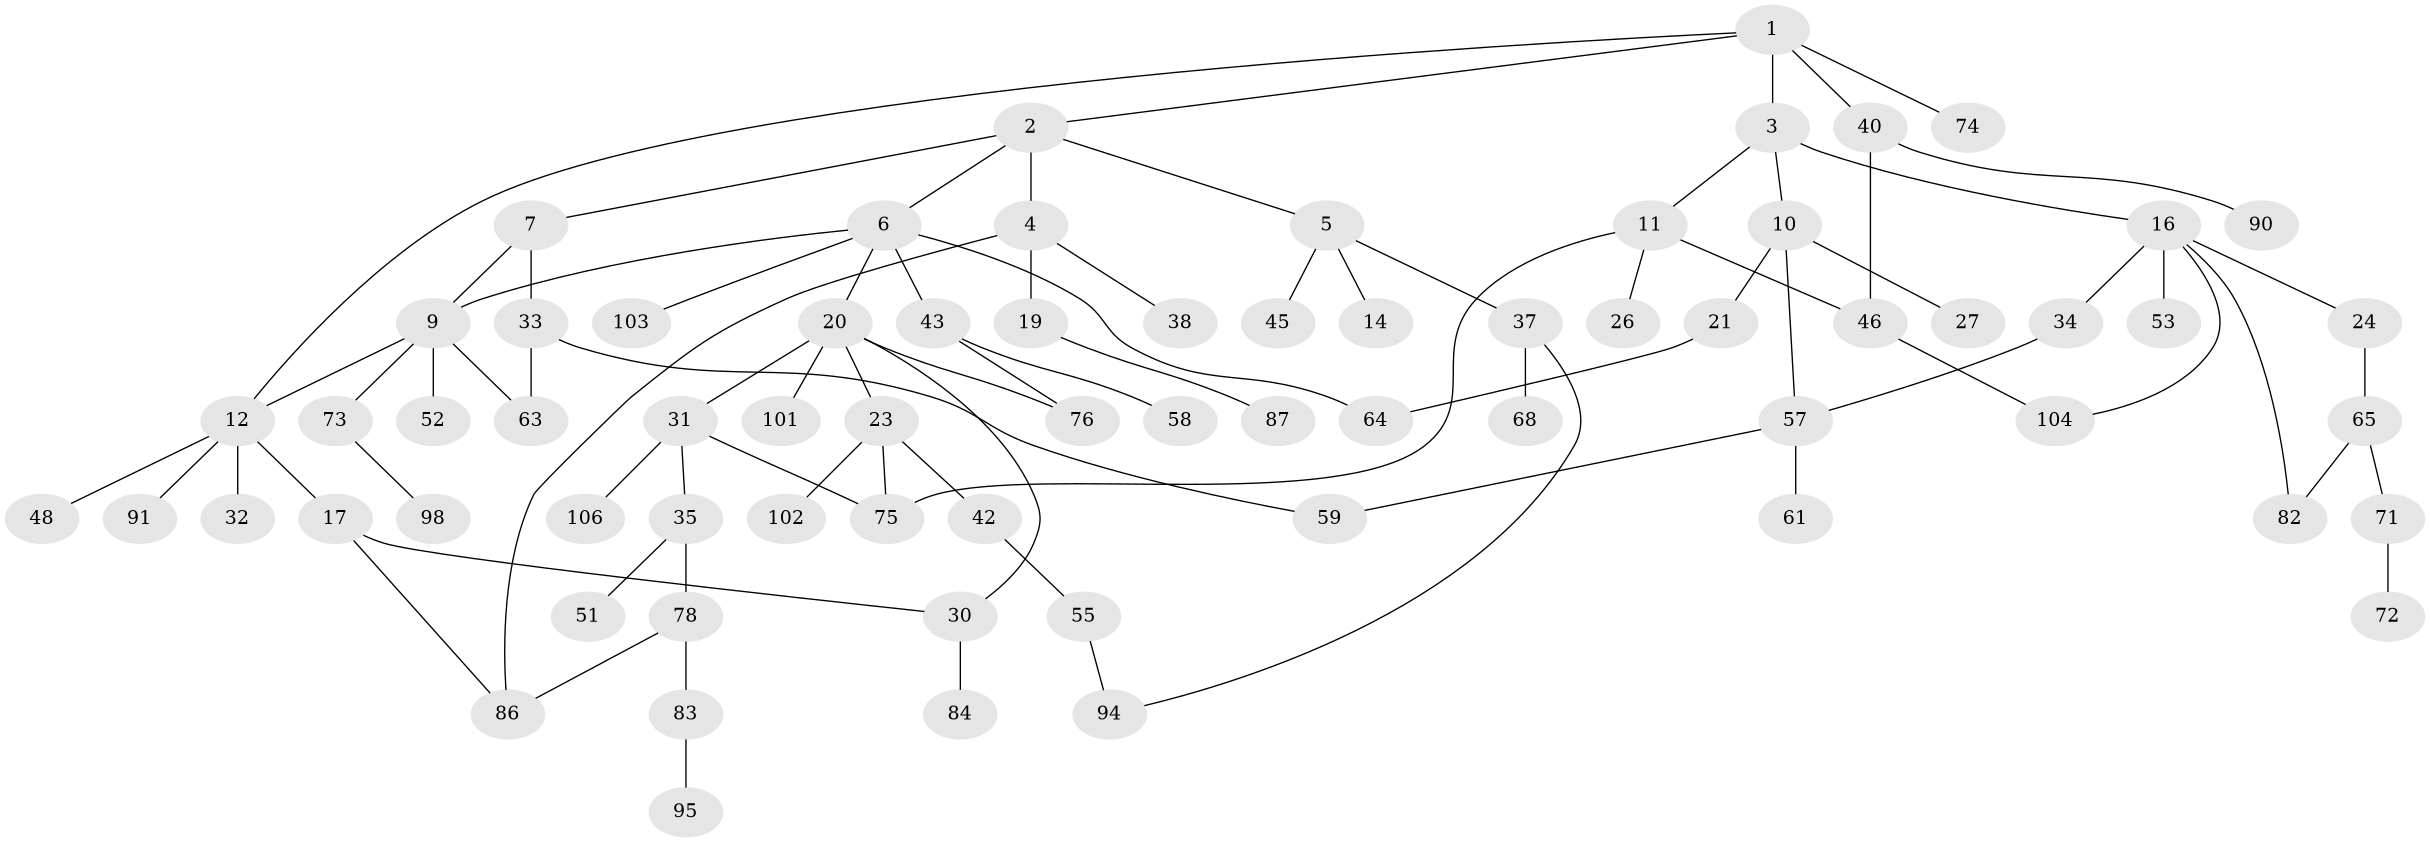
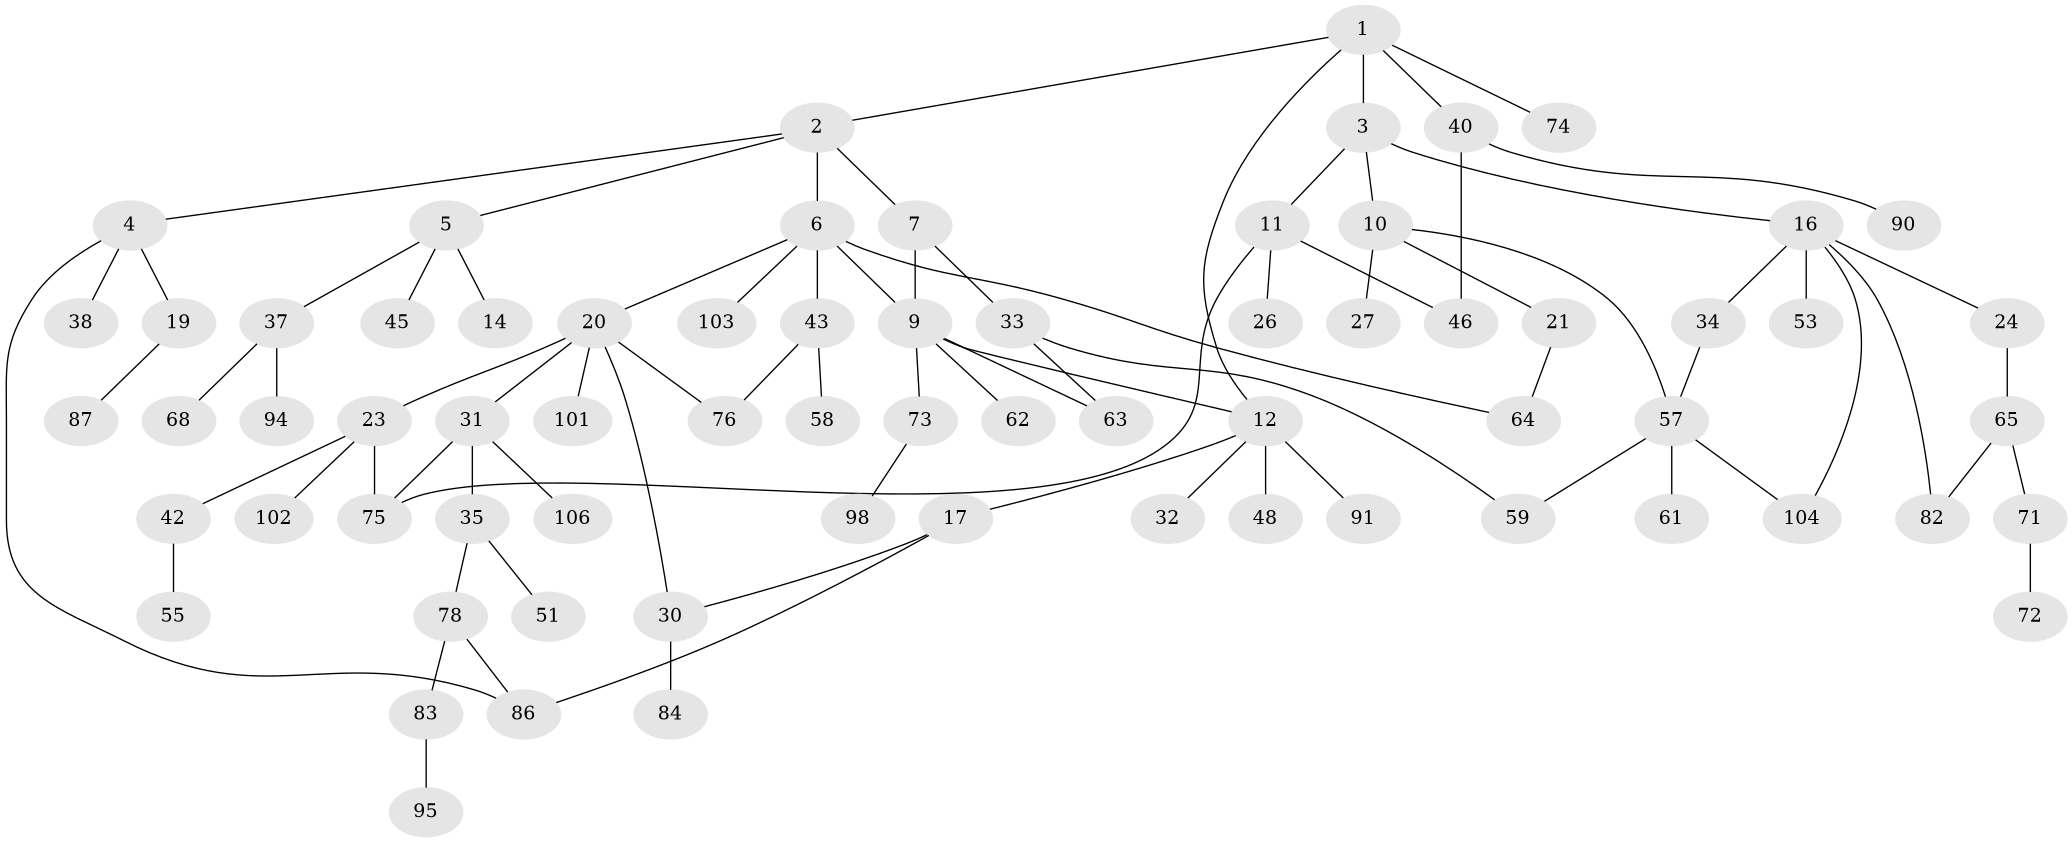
edge "46" -- "104": now "57" -- "104"
node "52": label "52" -> "62"
edge "55" -- "94": removed
